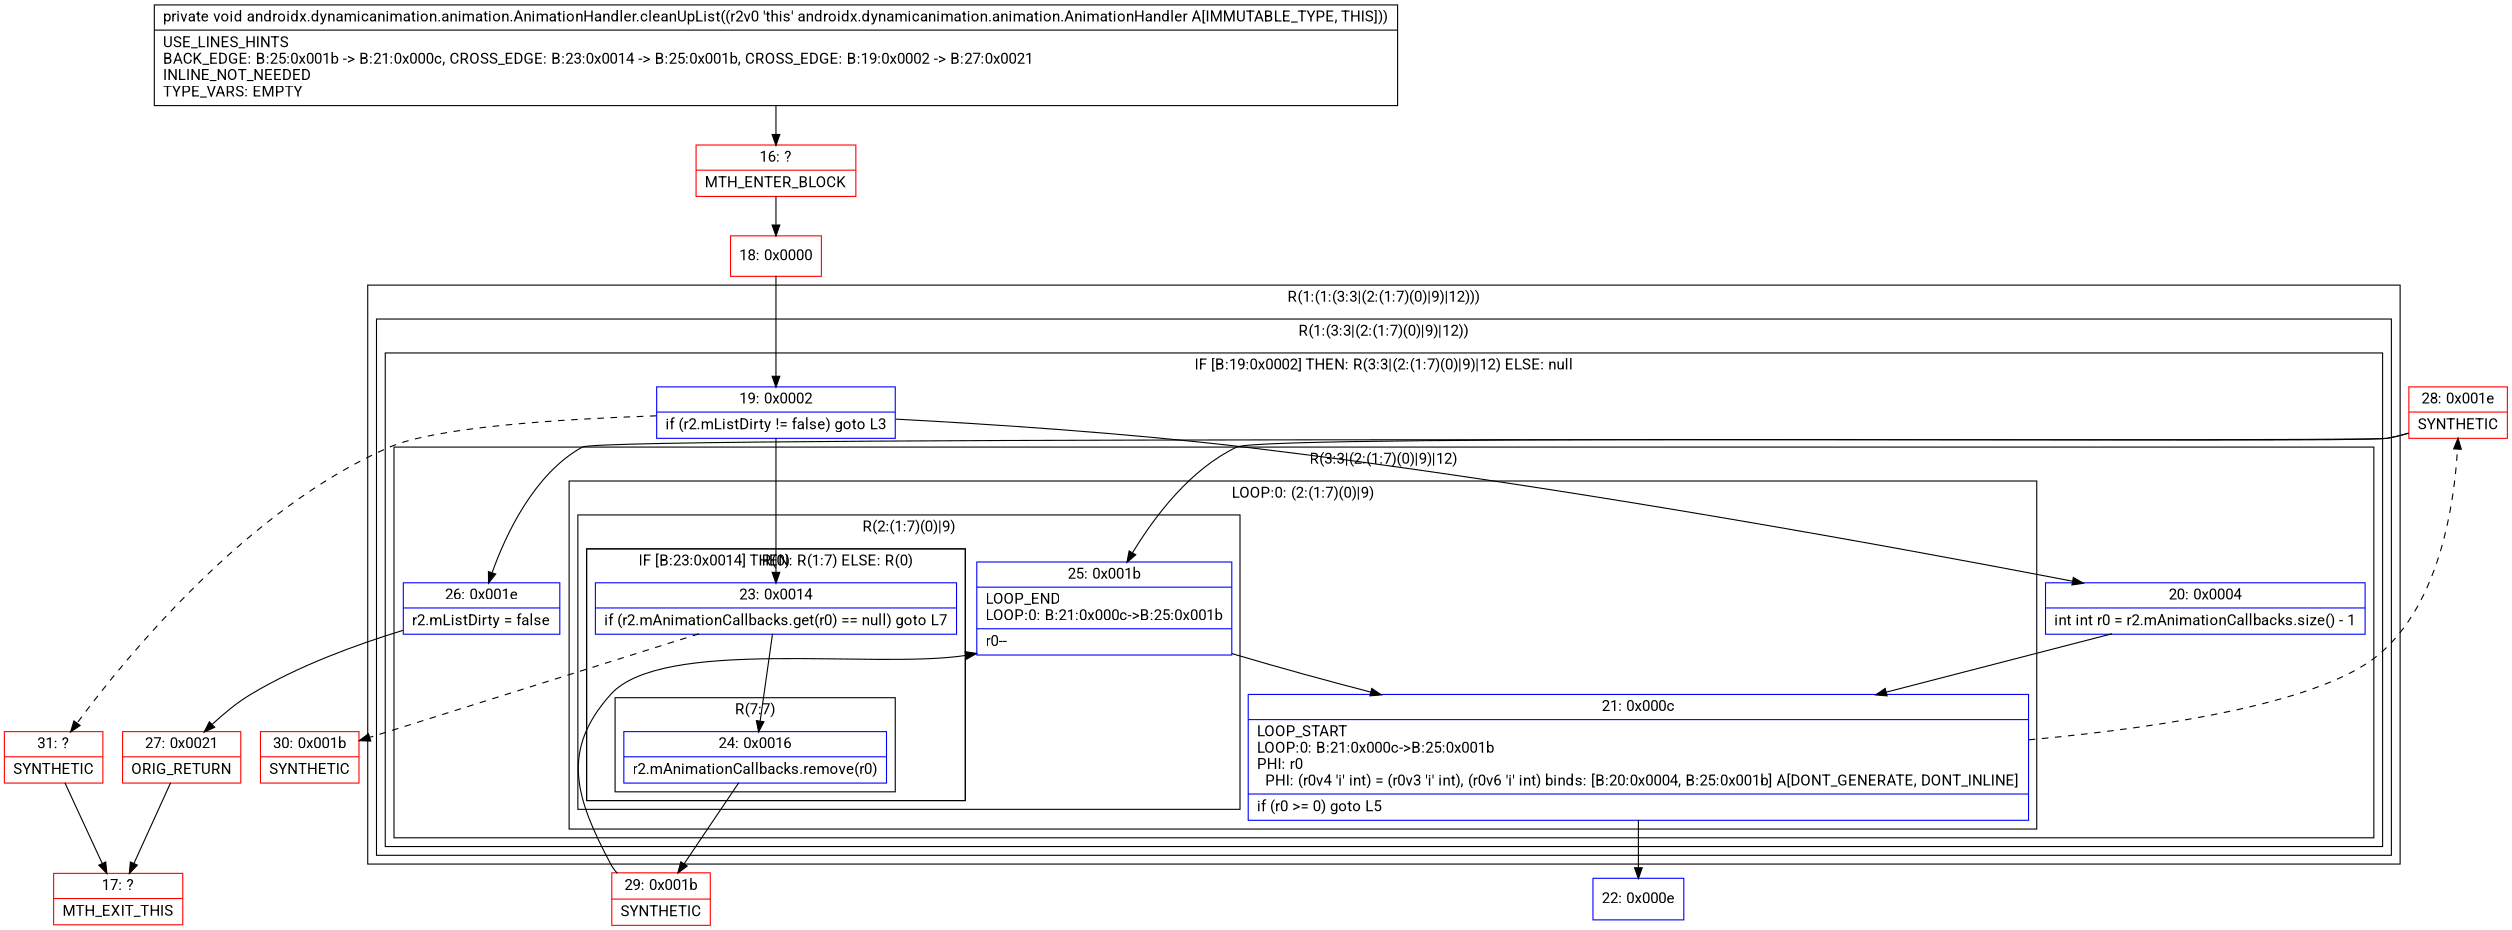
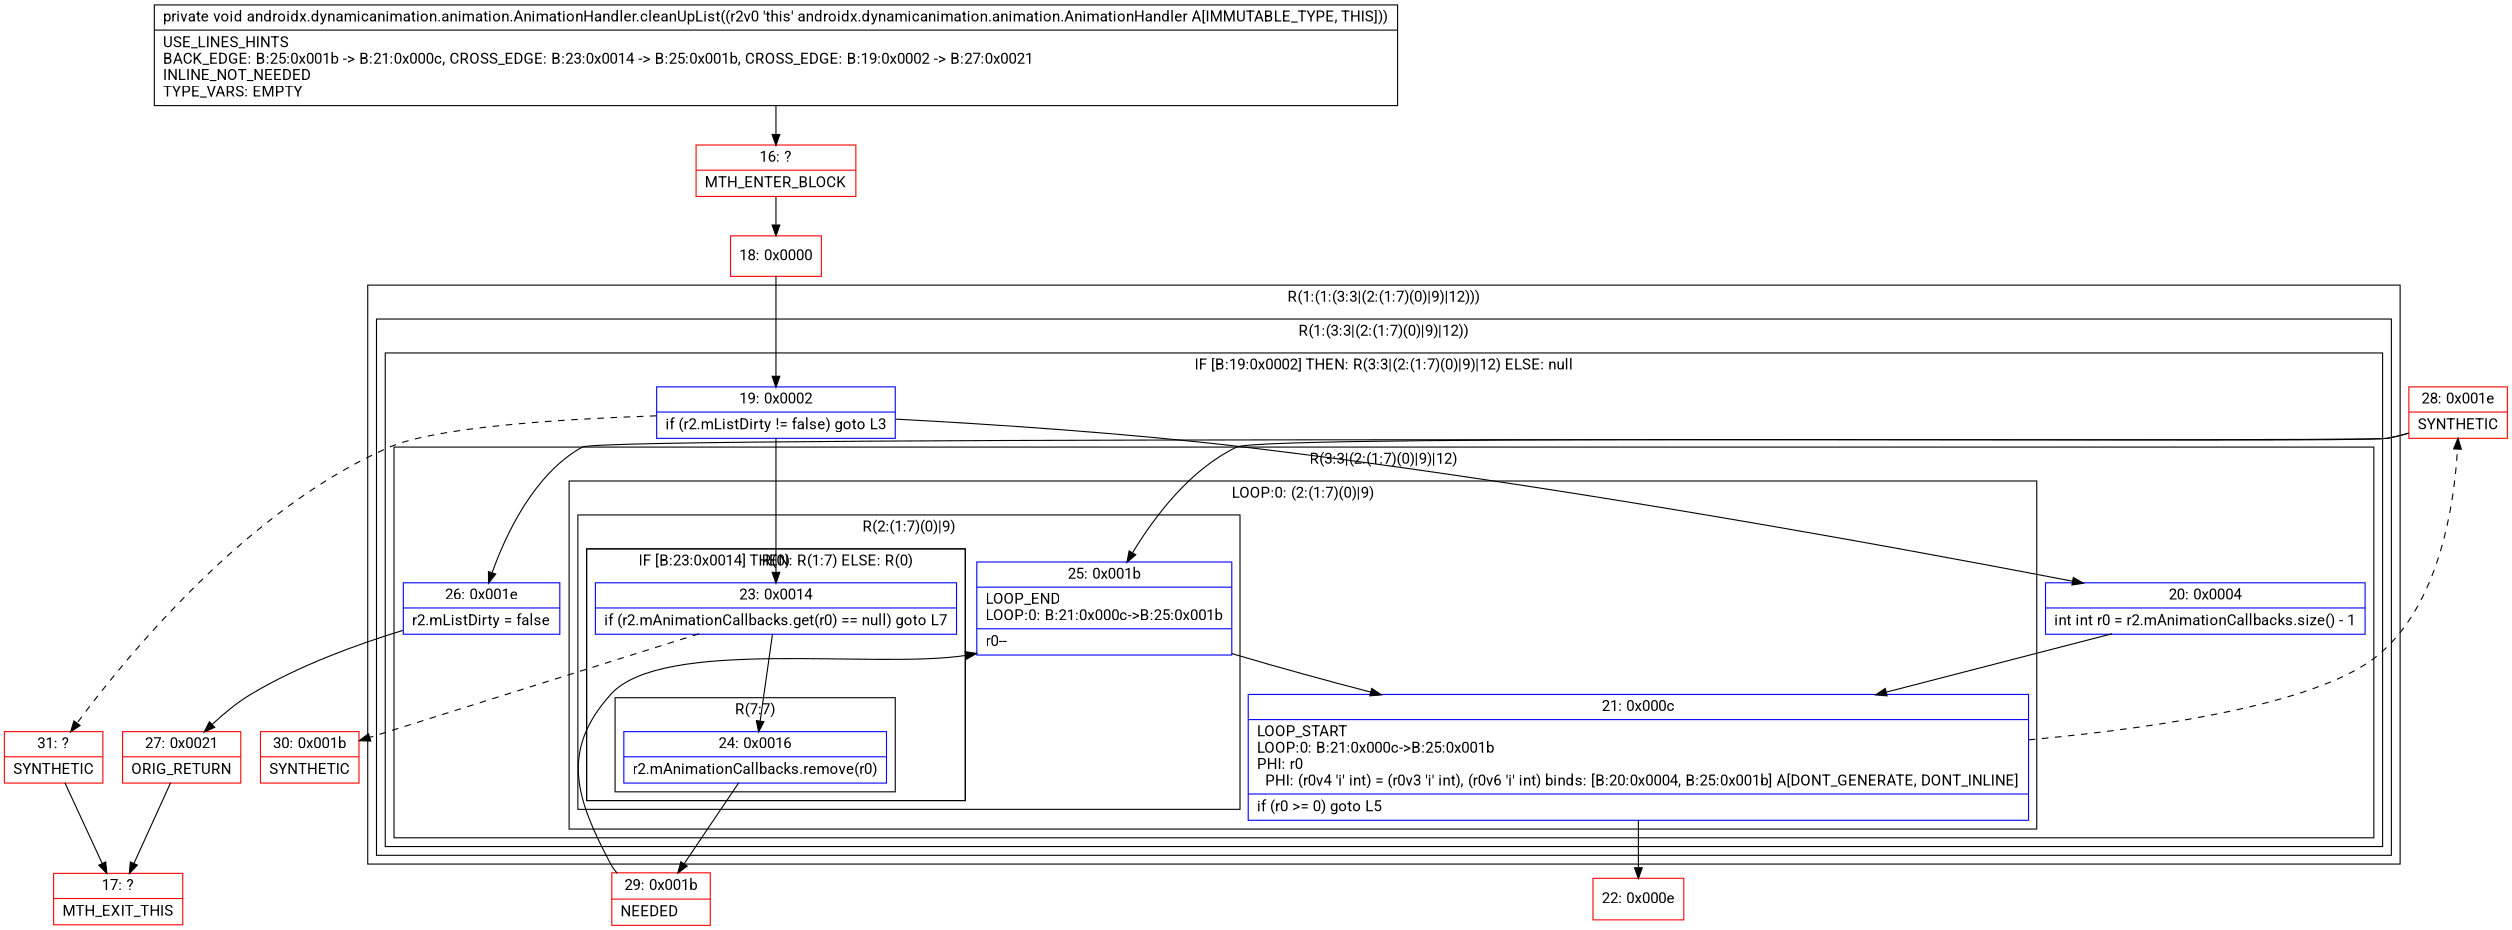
node "22: 0x000e": color blue -> red
node "29: 0x001b": text "SYNTHETIC" -> "NEEDED"
